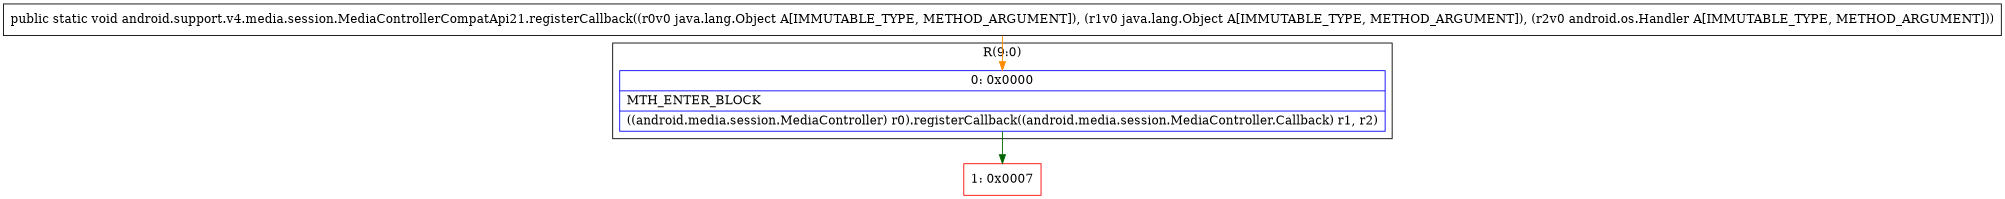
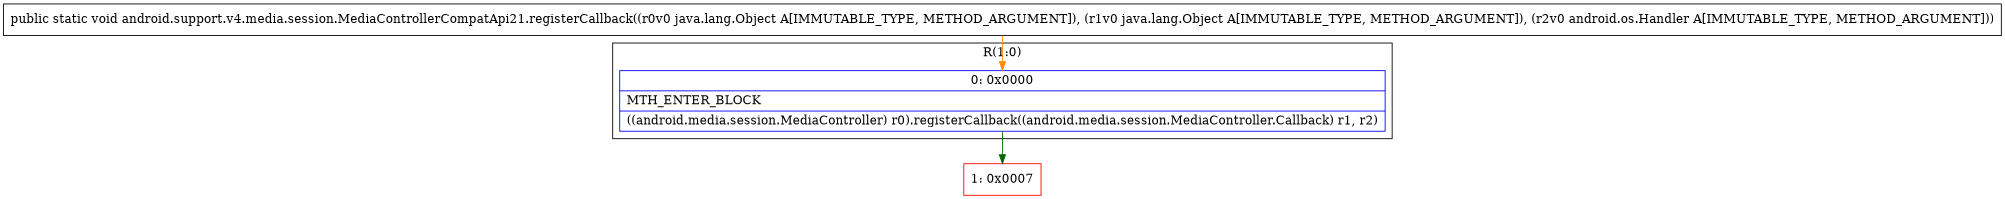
cluster "R(9:0)": label "R(9:0)" -> "R(1:0)"
